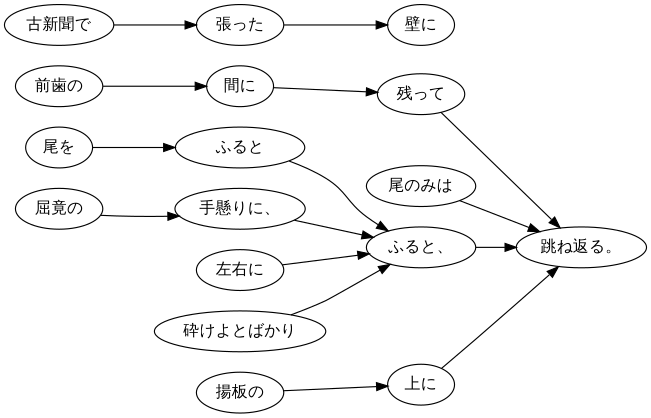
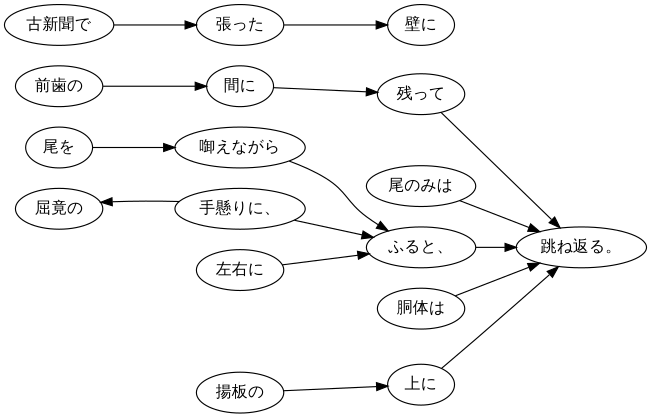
node "ふると": label "ふると" -> "啣えながら"
edge "屈竟の" -> "手懸りに、": reversed
node "胴体は": added
node "砕けよとばかり": removed
